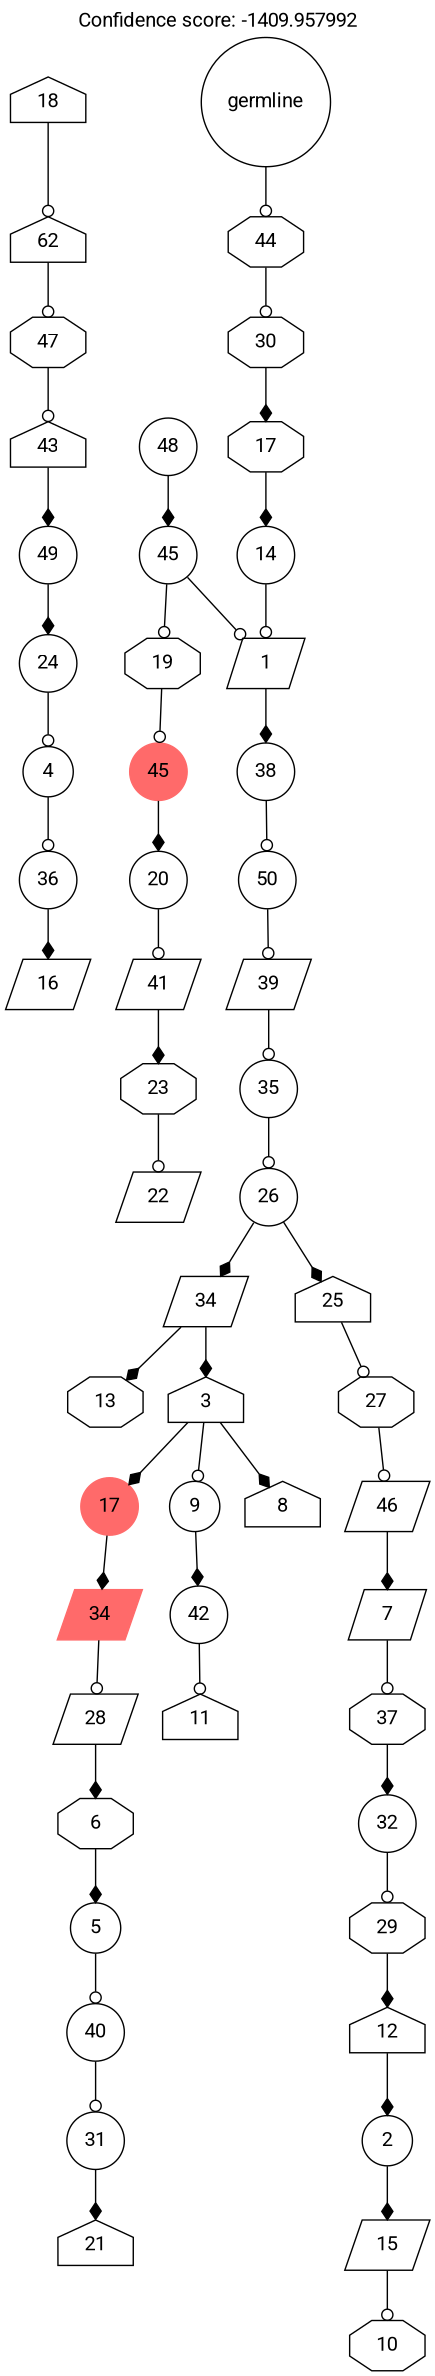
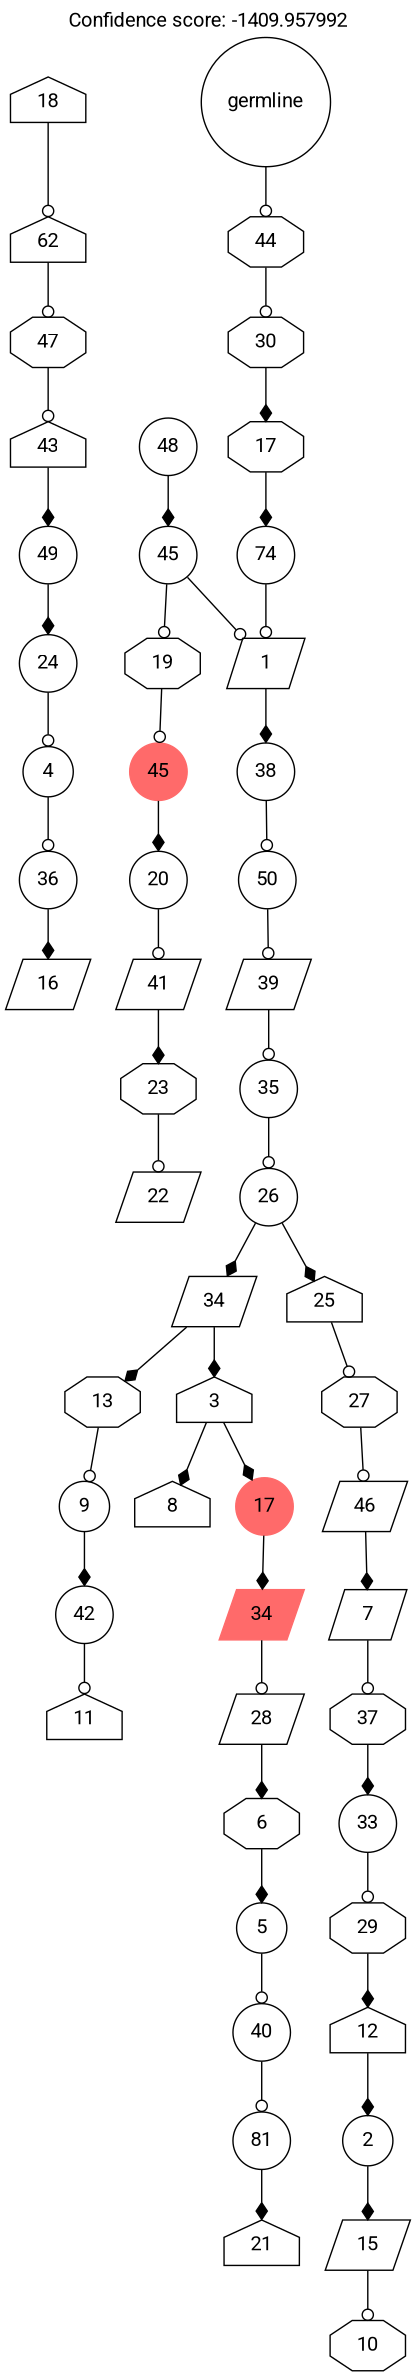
node "14": label "14" -> "74"
edge "3" -> "9": now "13" -> "9"
node "32": label "32" -> "33"
node "31": label "31" -> "81"
